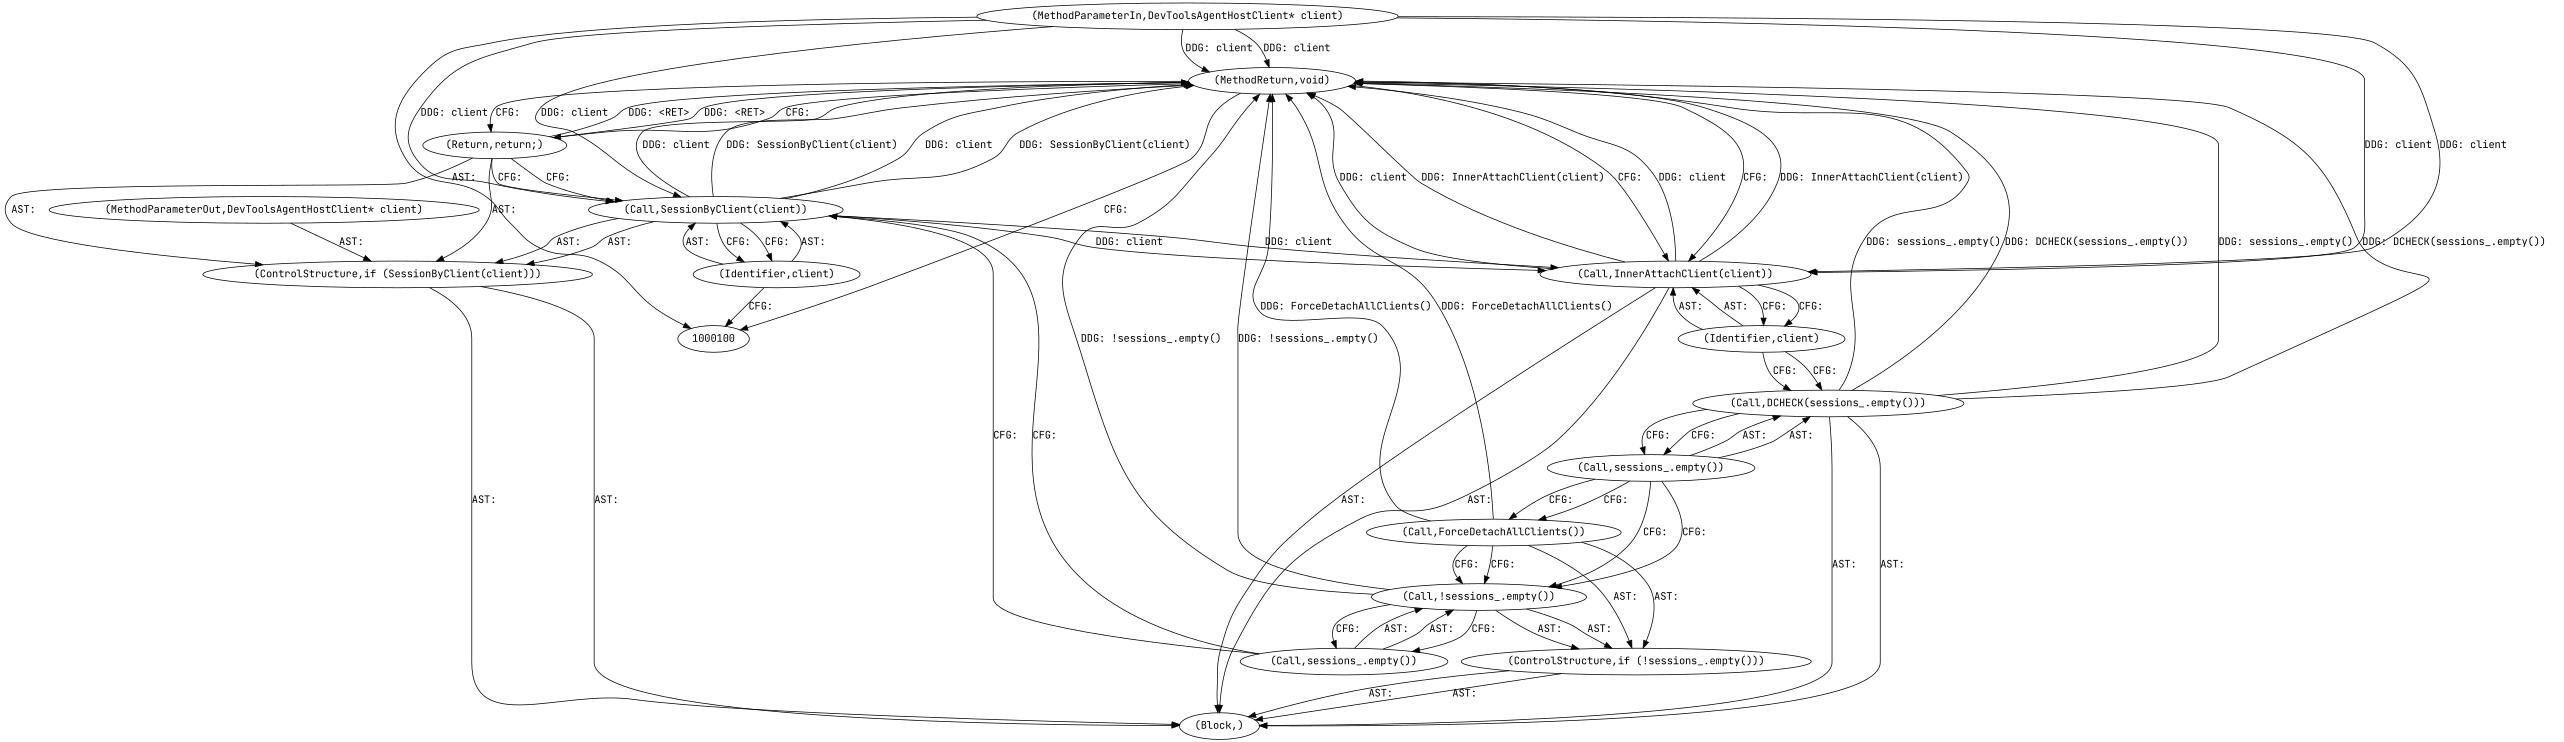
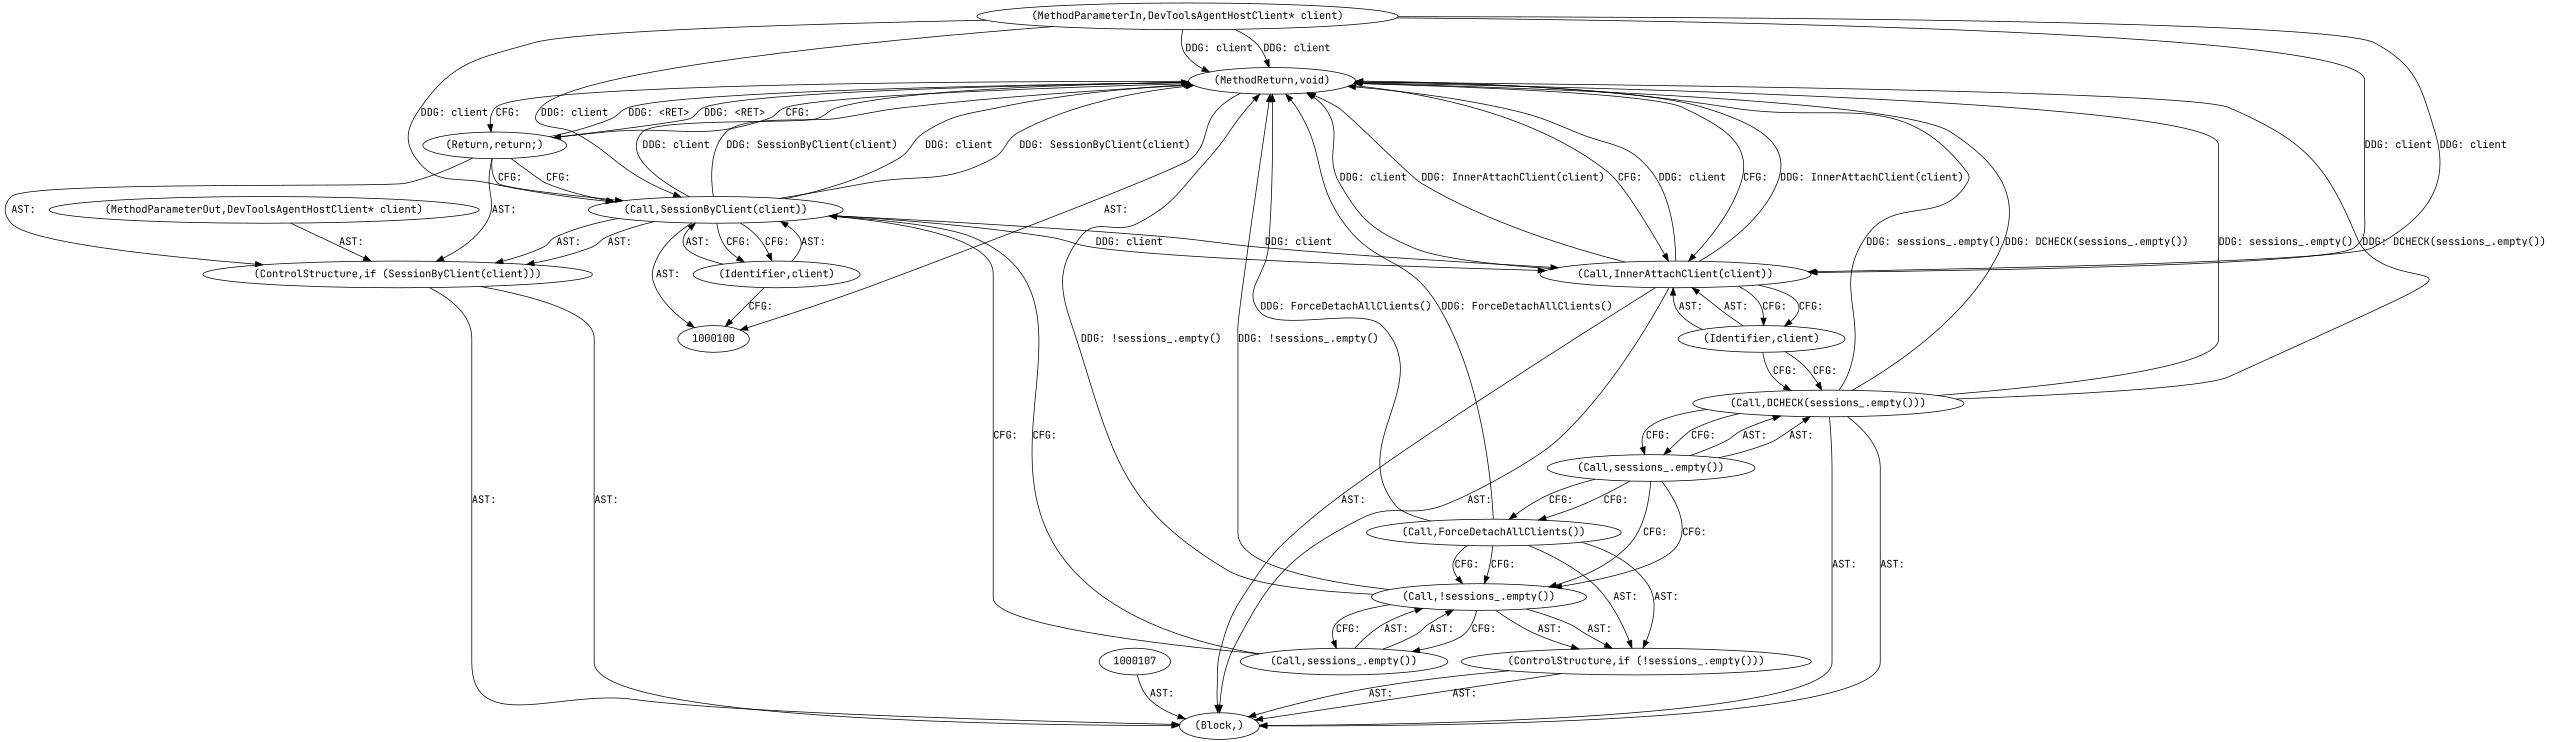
edge "(MethodParameterIn,DevToolsAgentHostClient* client)" -> "1000100": now "(Call,SessionByClient(client))" -> "1000100"
edge "(MethodReturn,void)" -> "1000100": label "CFG: " -> "AST: "
node "1000107": added
